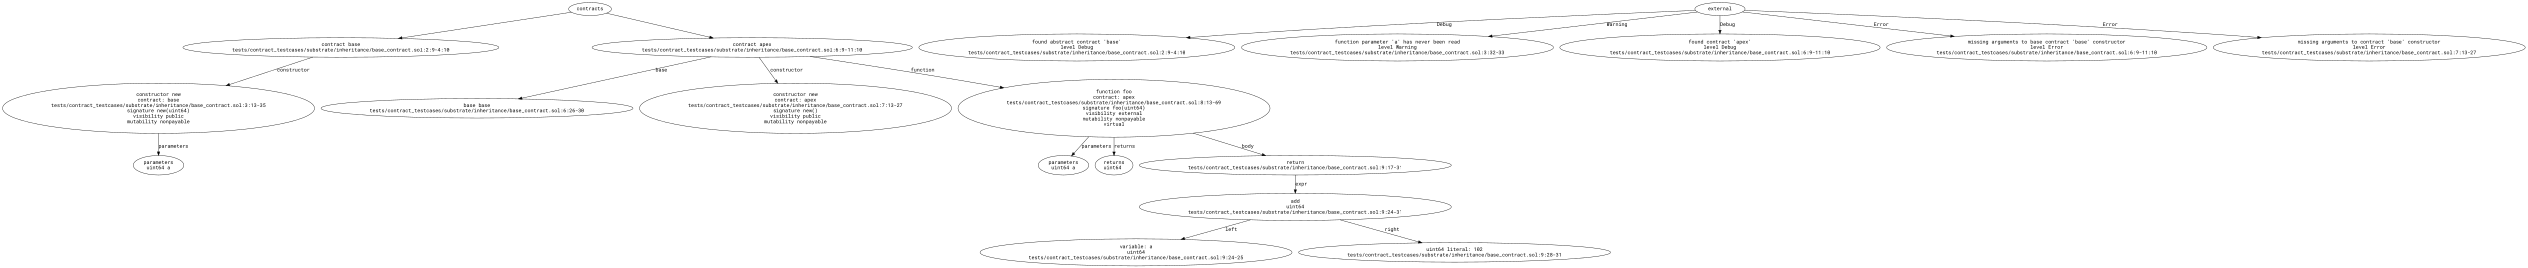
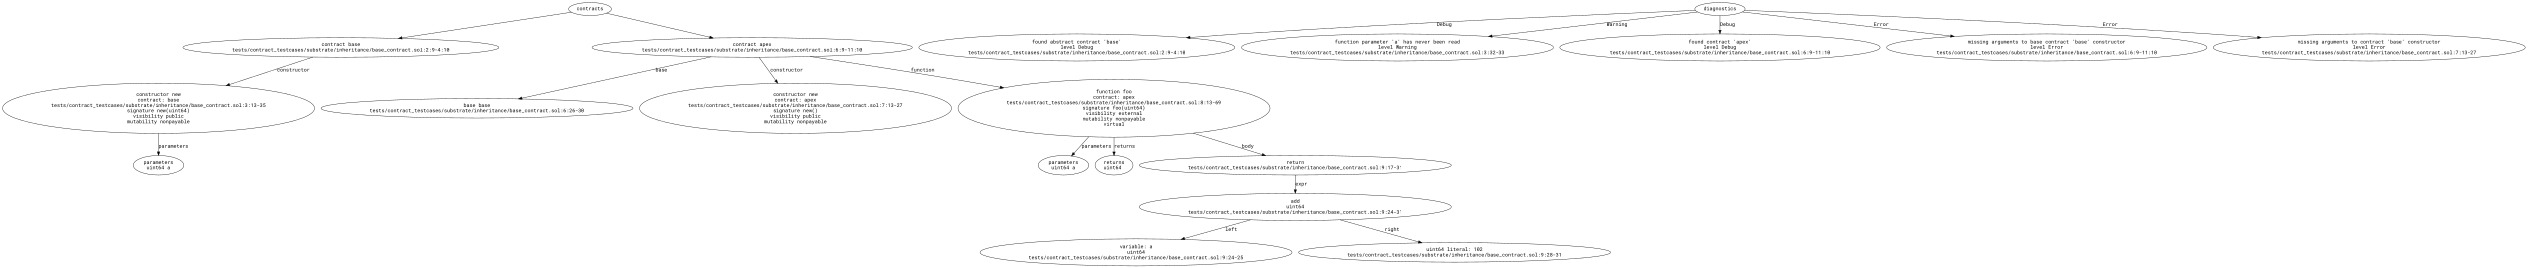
node "external": label "external" -> "diagnostics"
